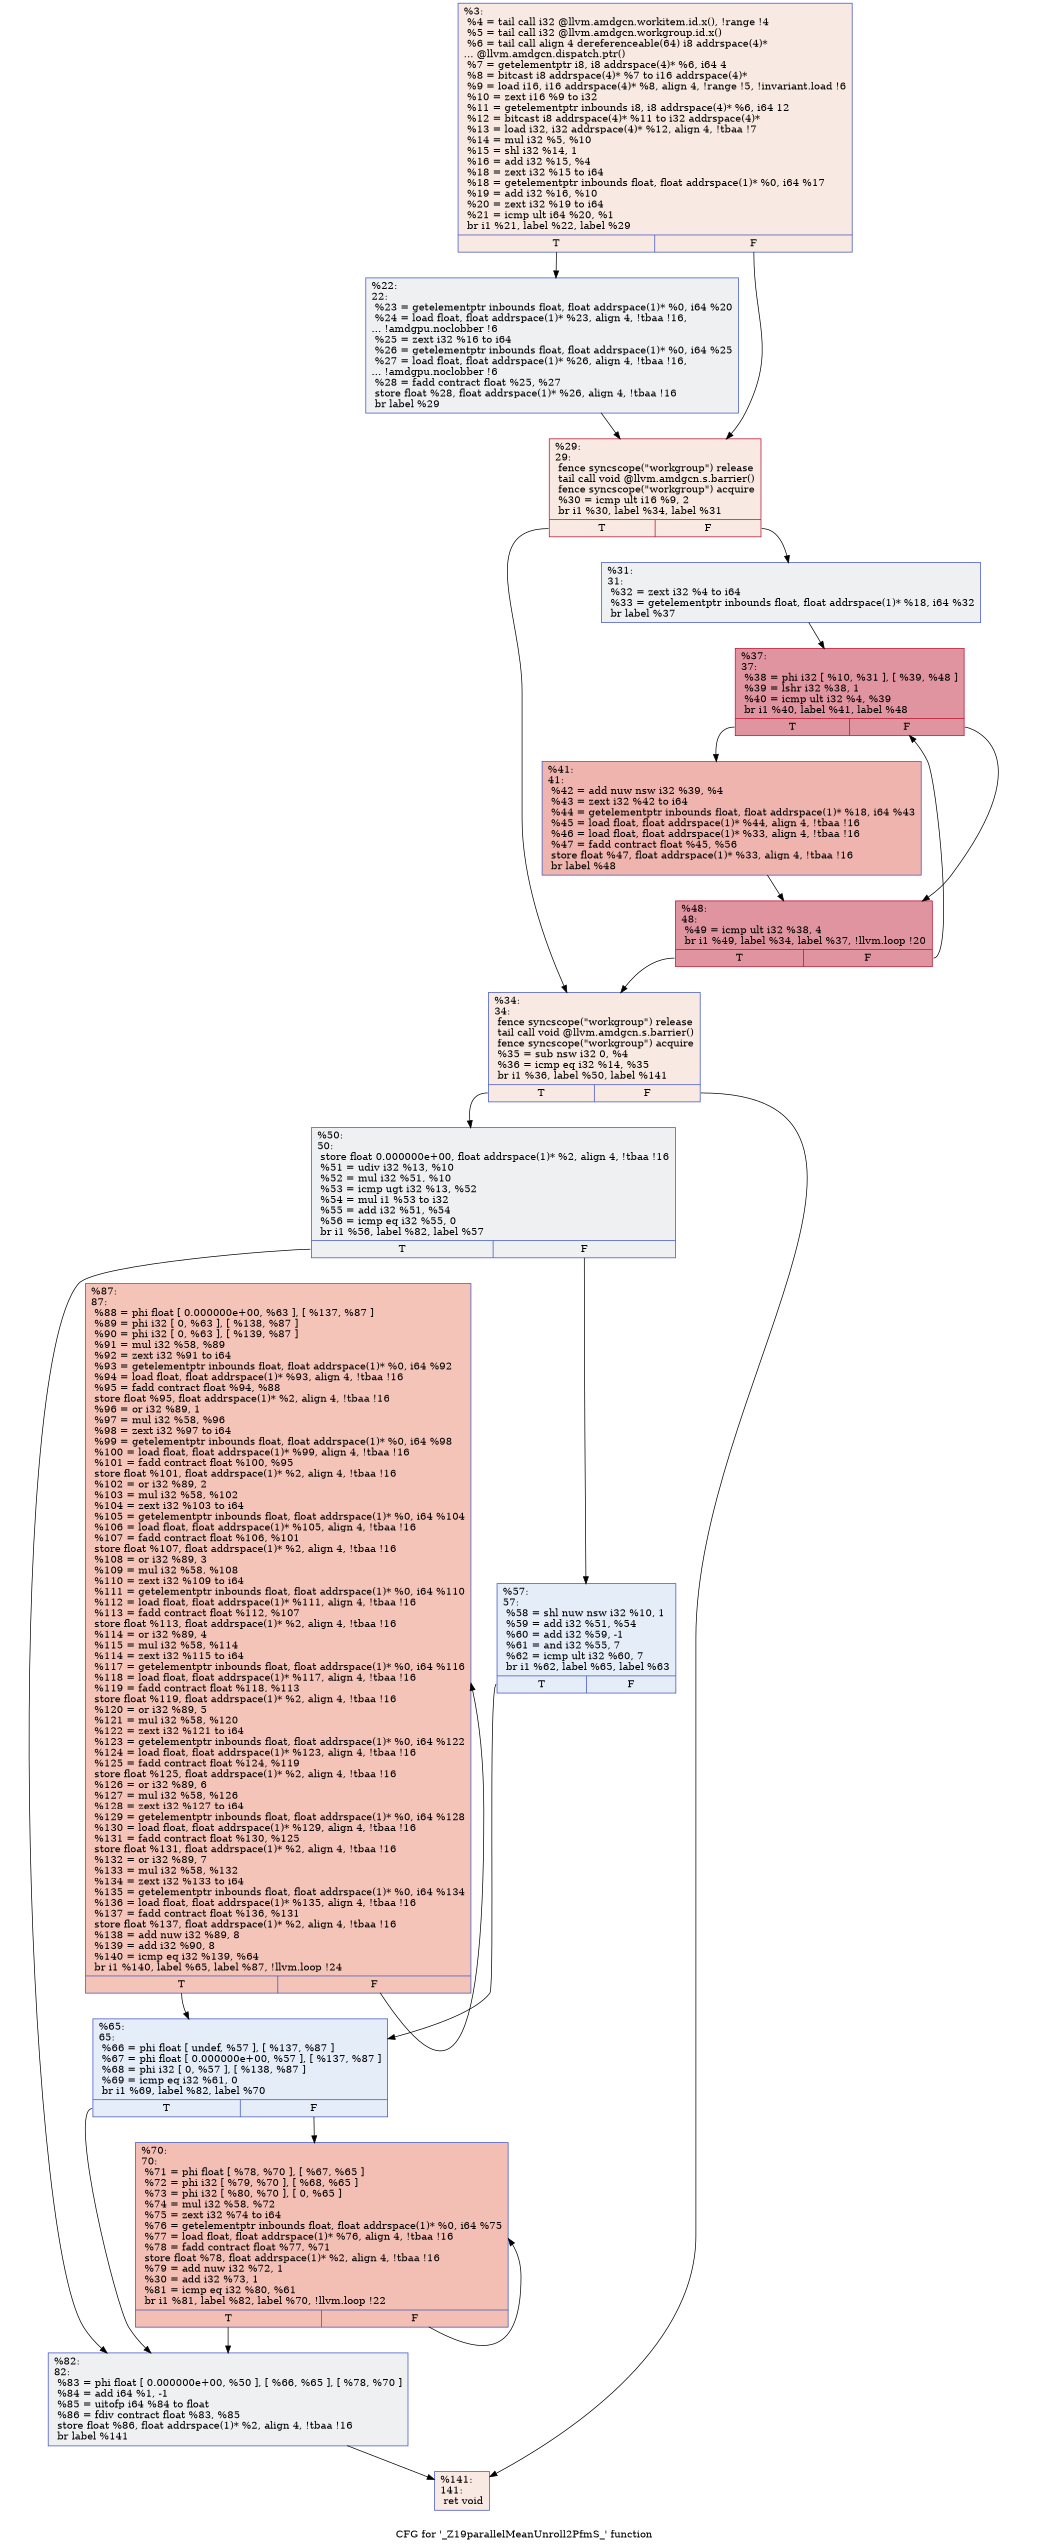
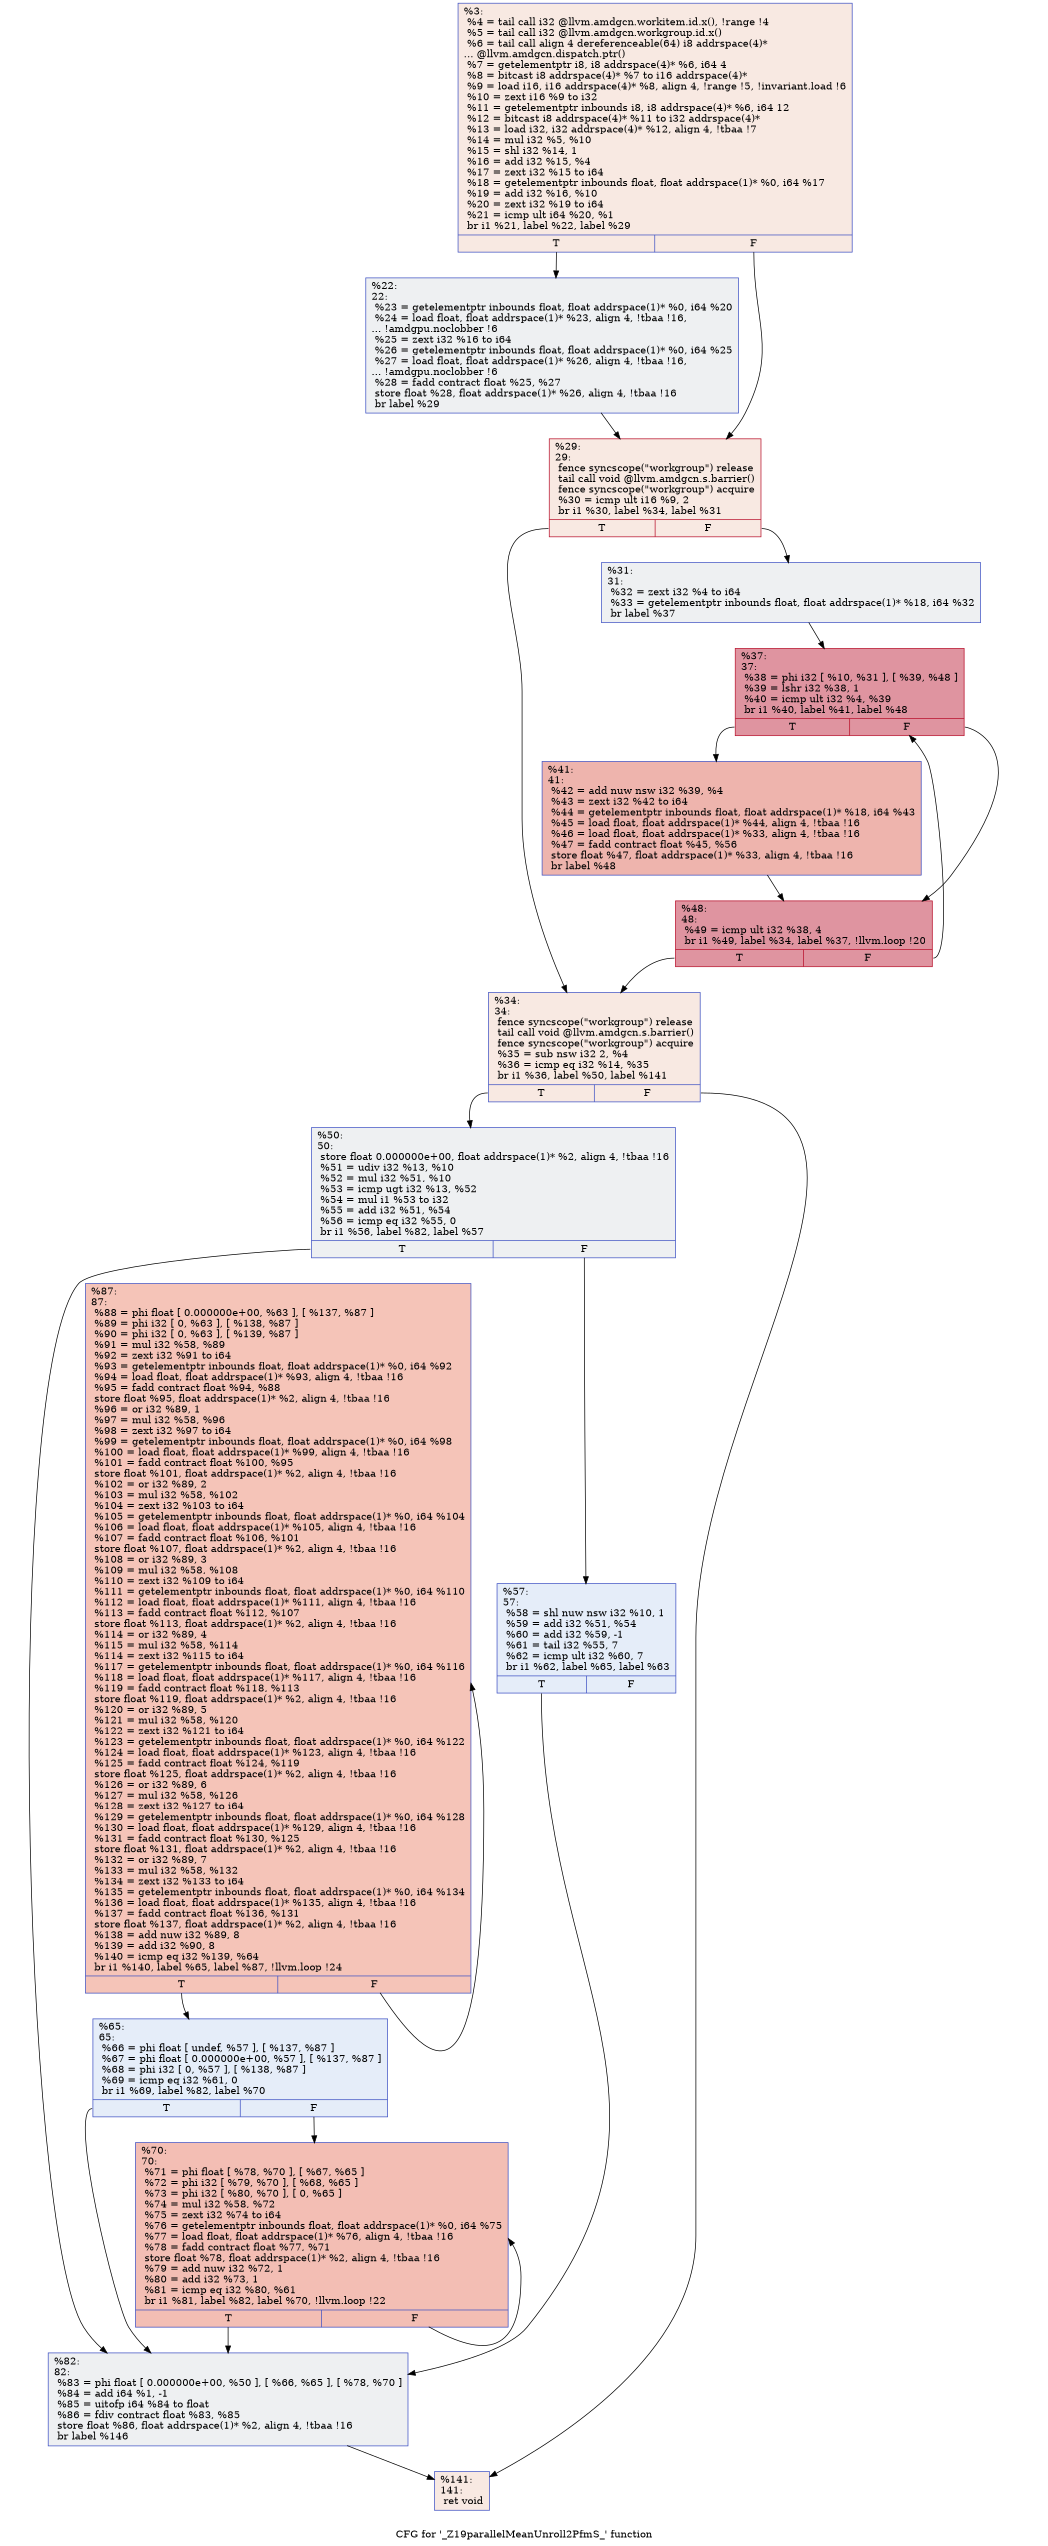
node "%3:": text "%18 = zext i32 %15 to i64" -> "%17 = zext i32 %15 to i64"
node "%34:": text "%35 = sub nsw i32 0, %4" -> "%35 = sub nsw i32 2, %4"
node "%57:": text "%61 = and i32 %55, 7" -> "%61 = tail i32 %55, 7"
edge "%57:" -> "%65:": now "%57:" -> "%82:"
node "%70:": text "%30 = add i32 %73, 1" -> "%80 = add i32 %73, 1"
node "%82:": text "br label %141" -> "br label %146"
